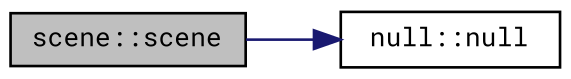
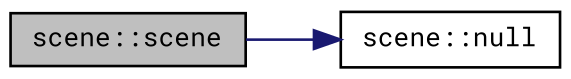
node "null::null": label "null::null" -> "scene::null"
